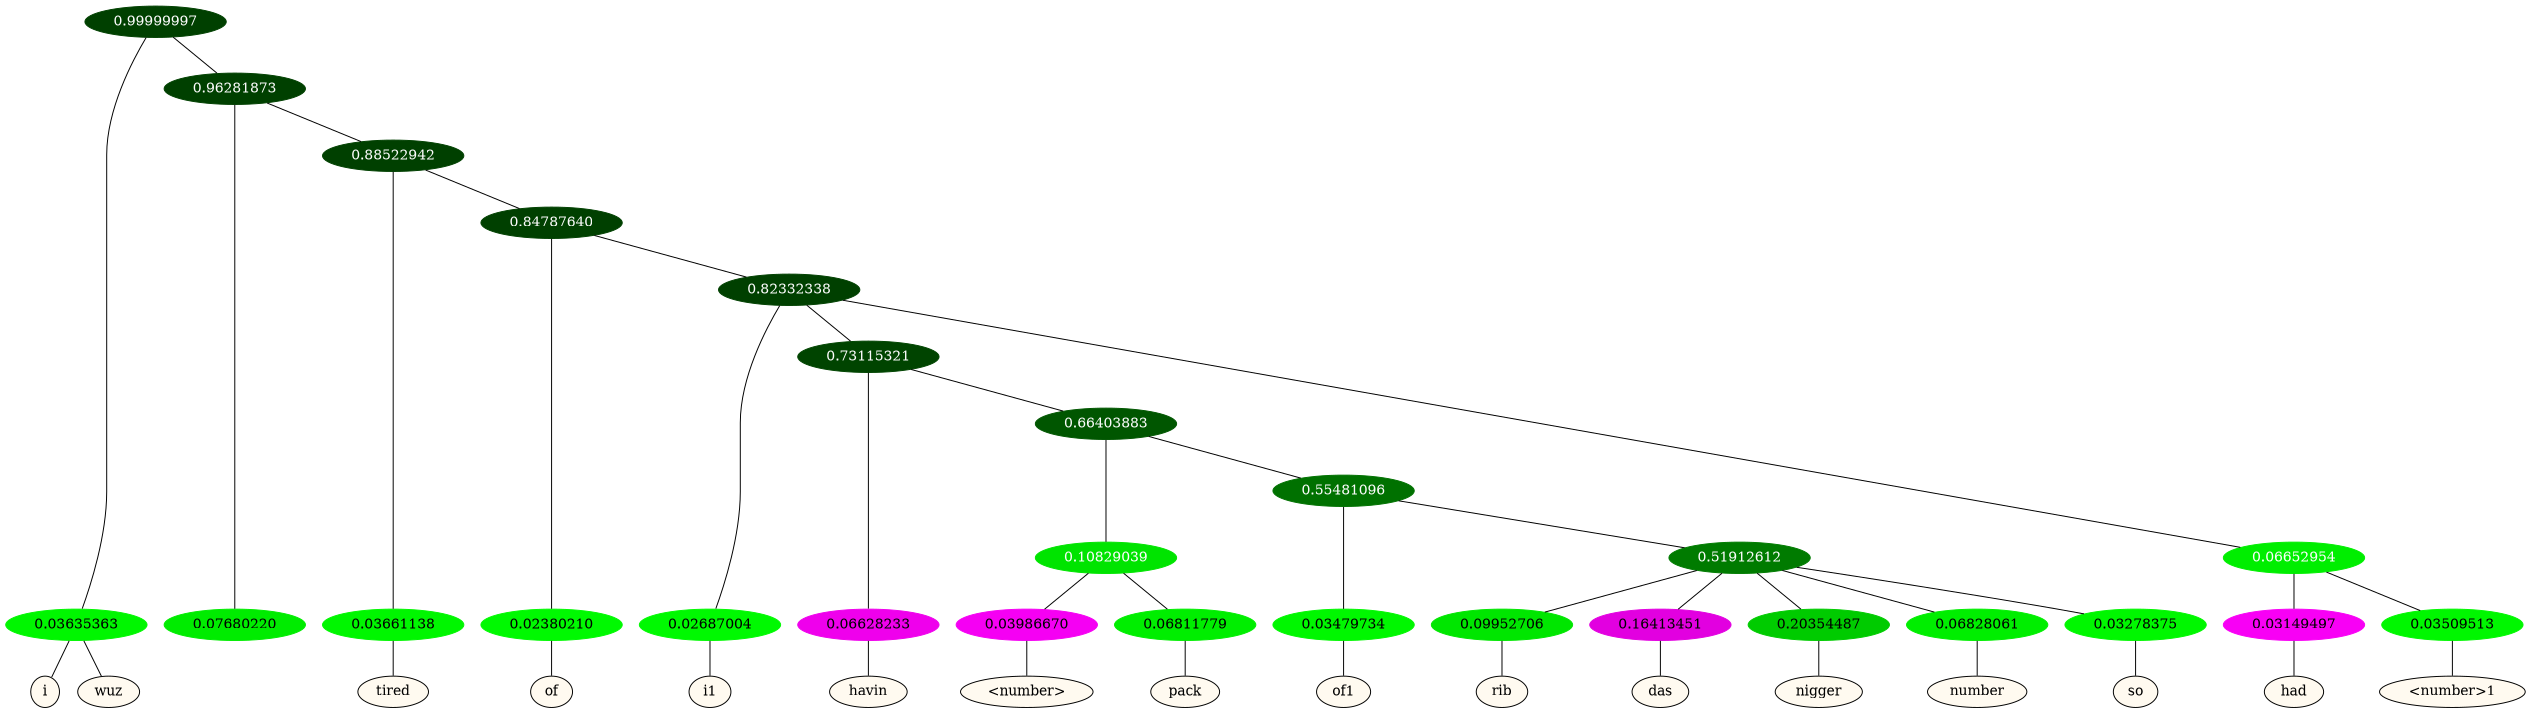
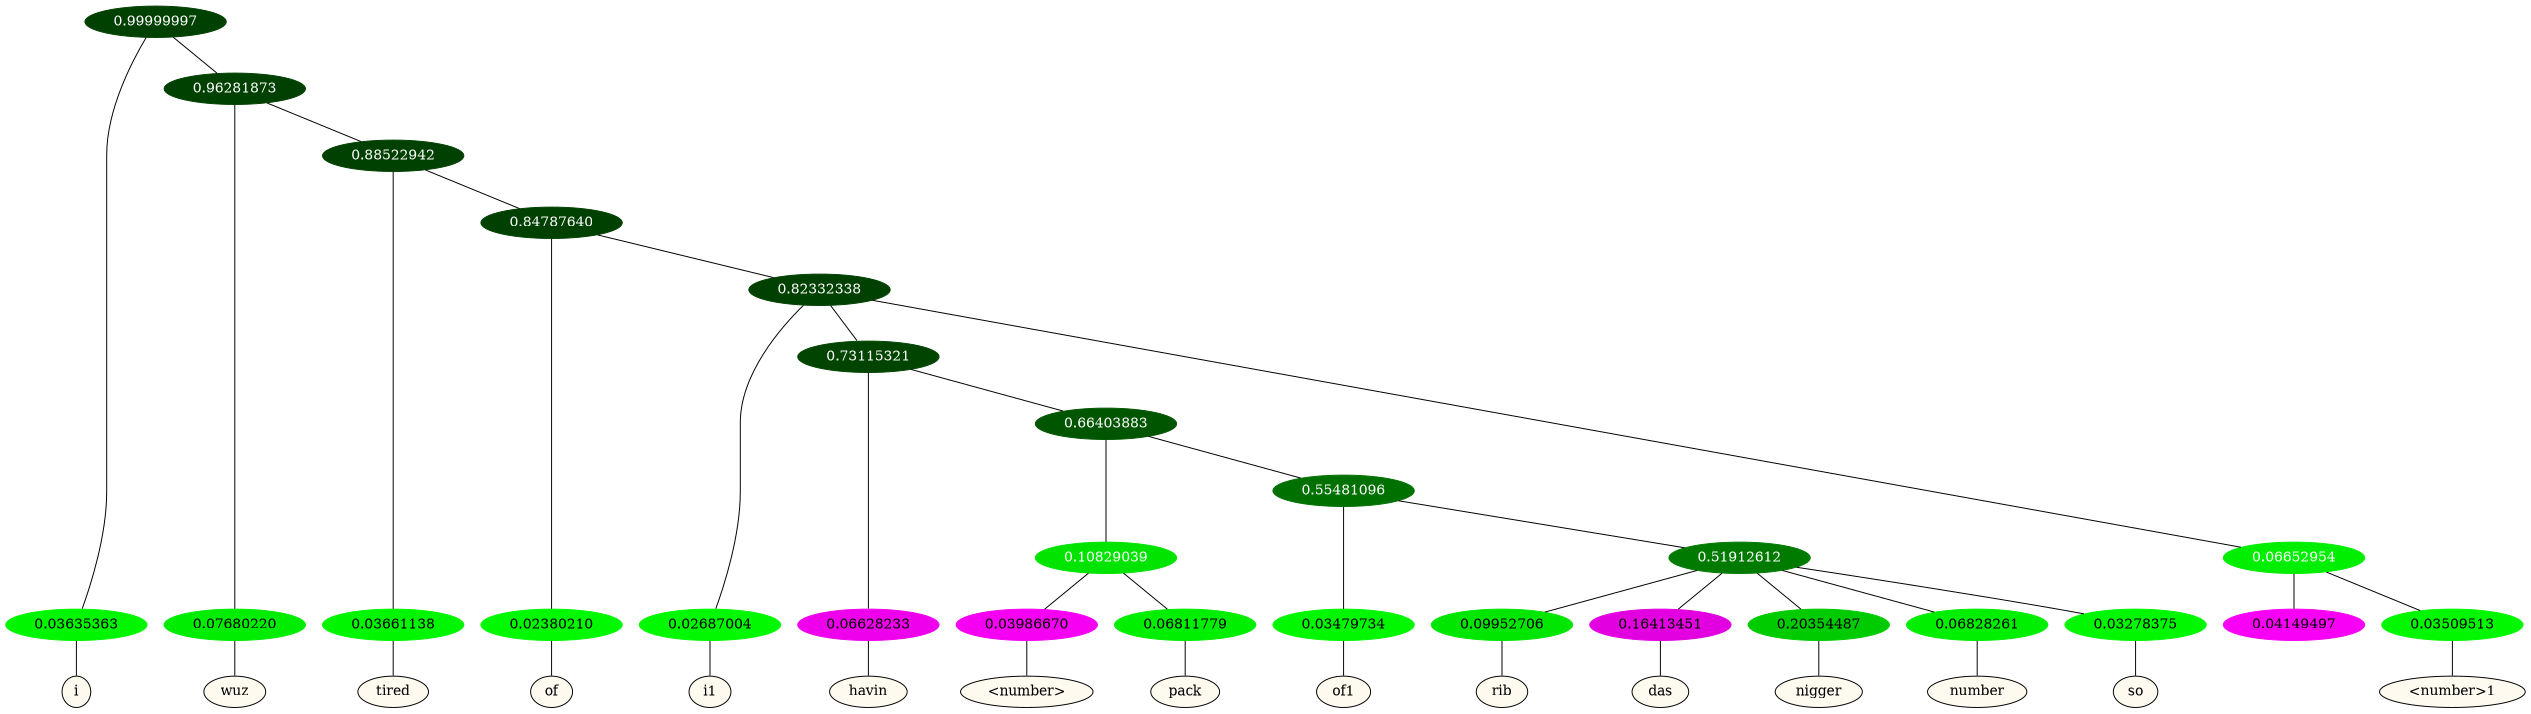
node "0.06828061": label "0.06828061" -> "0.06828261"
node "0.03149497": label "0.03149497" -> "0.04149497"
edge "0.03635363" -- "wuz": now "0.07680220" -- "wuz"
node "had": removed
